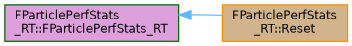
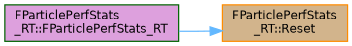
edge "FParticlePerfStats _RT::Reset" -> "FParticlePerfStats _RT::FParticlePerfStats_RT": reversed
